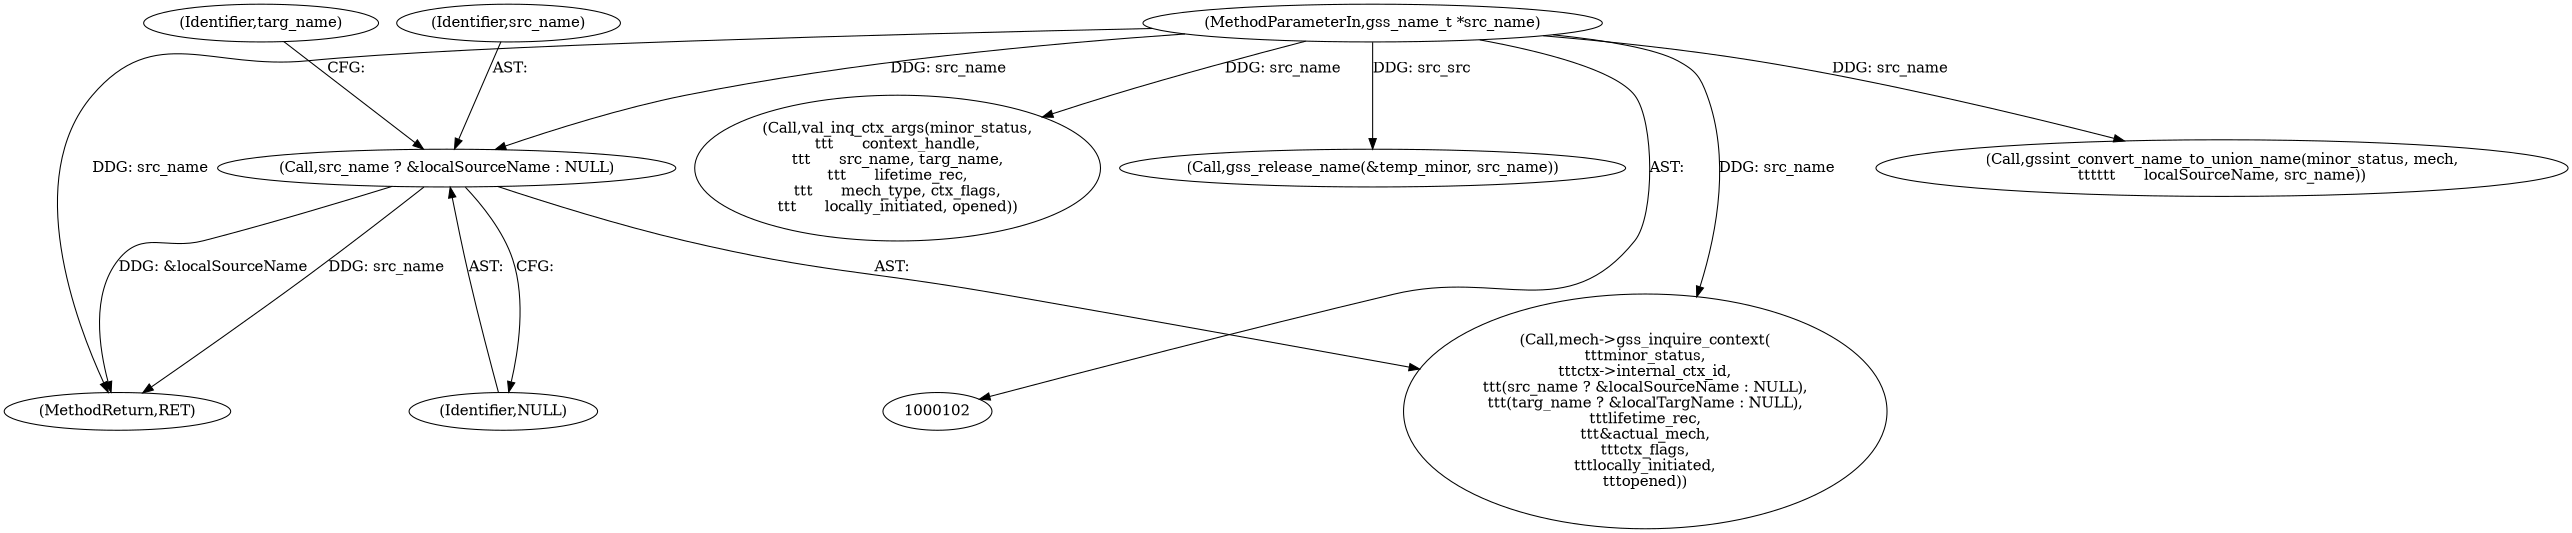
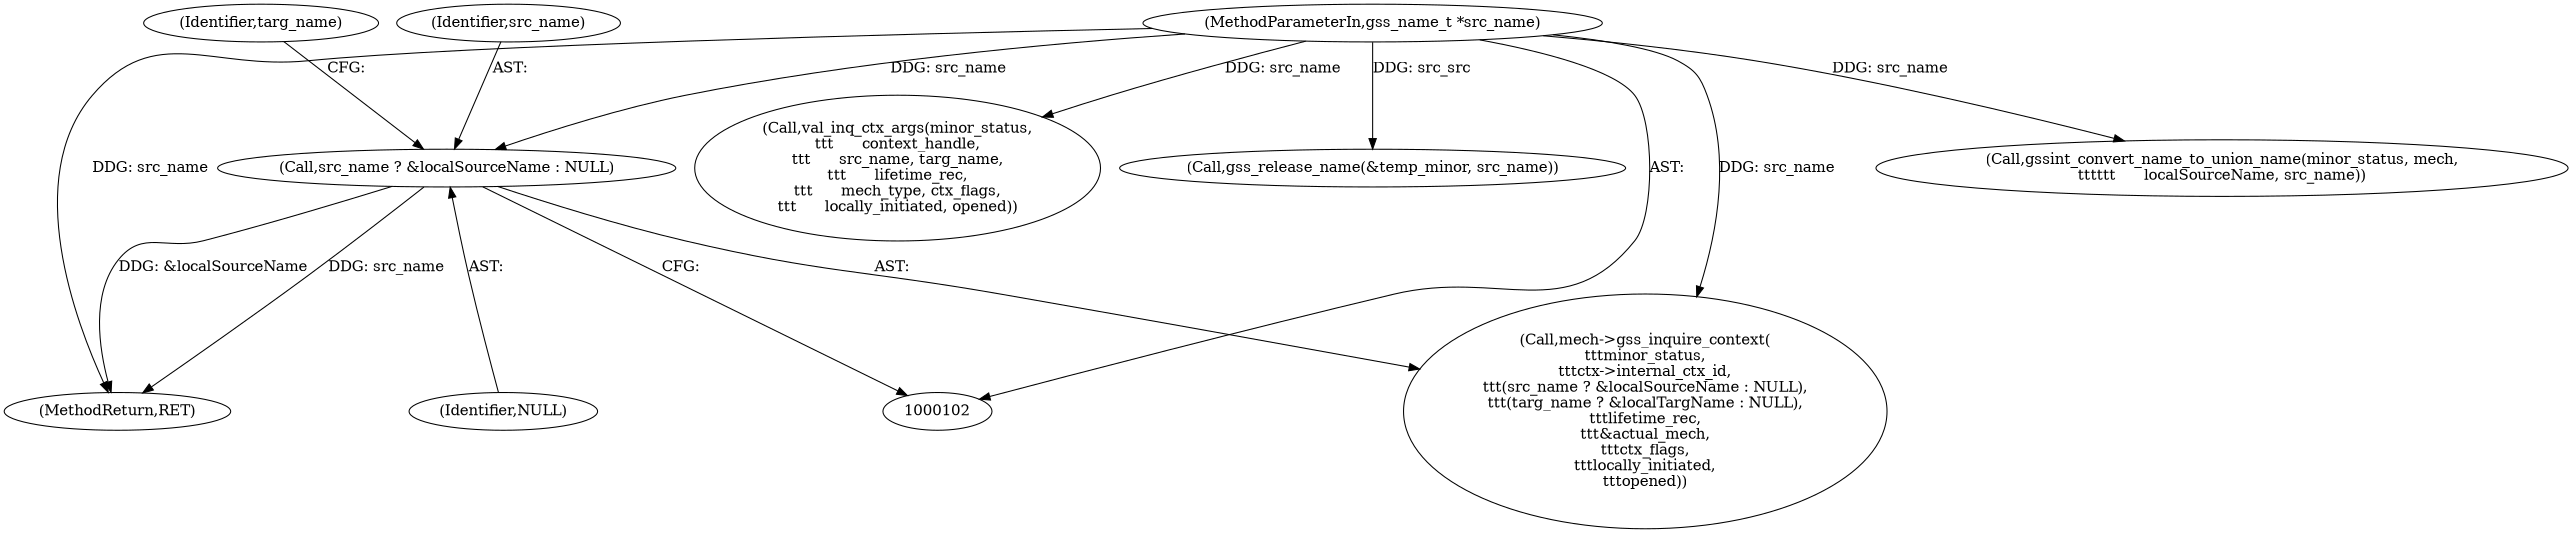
edge "(Call,src_name ? &localSourceName : NULL)" -> "(Identifier,NULL)": now "(Call,src_name ? &localSourceName : NULL)" -> "1000102"
